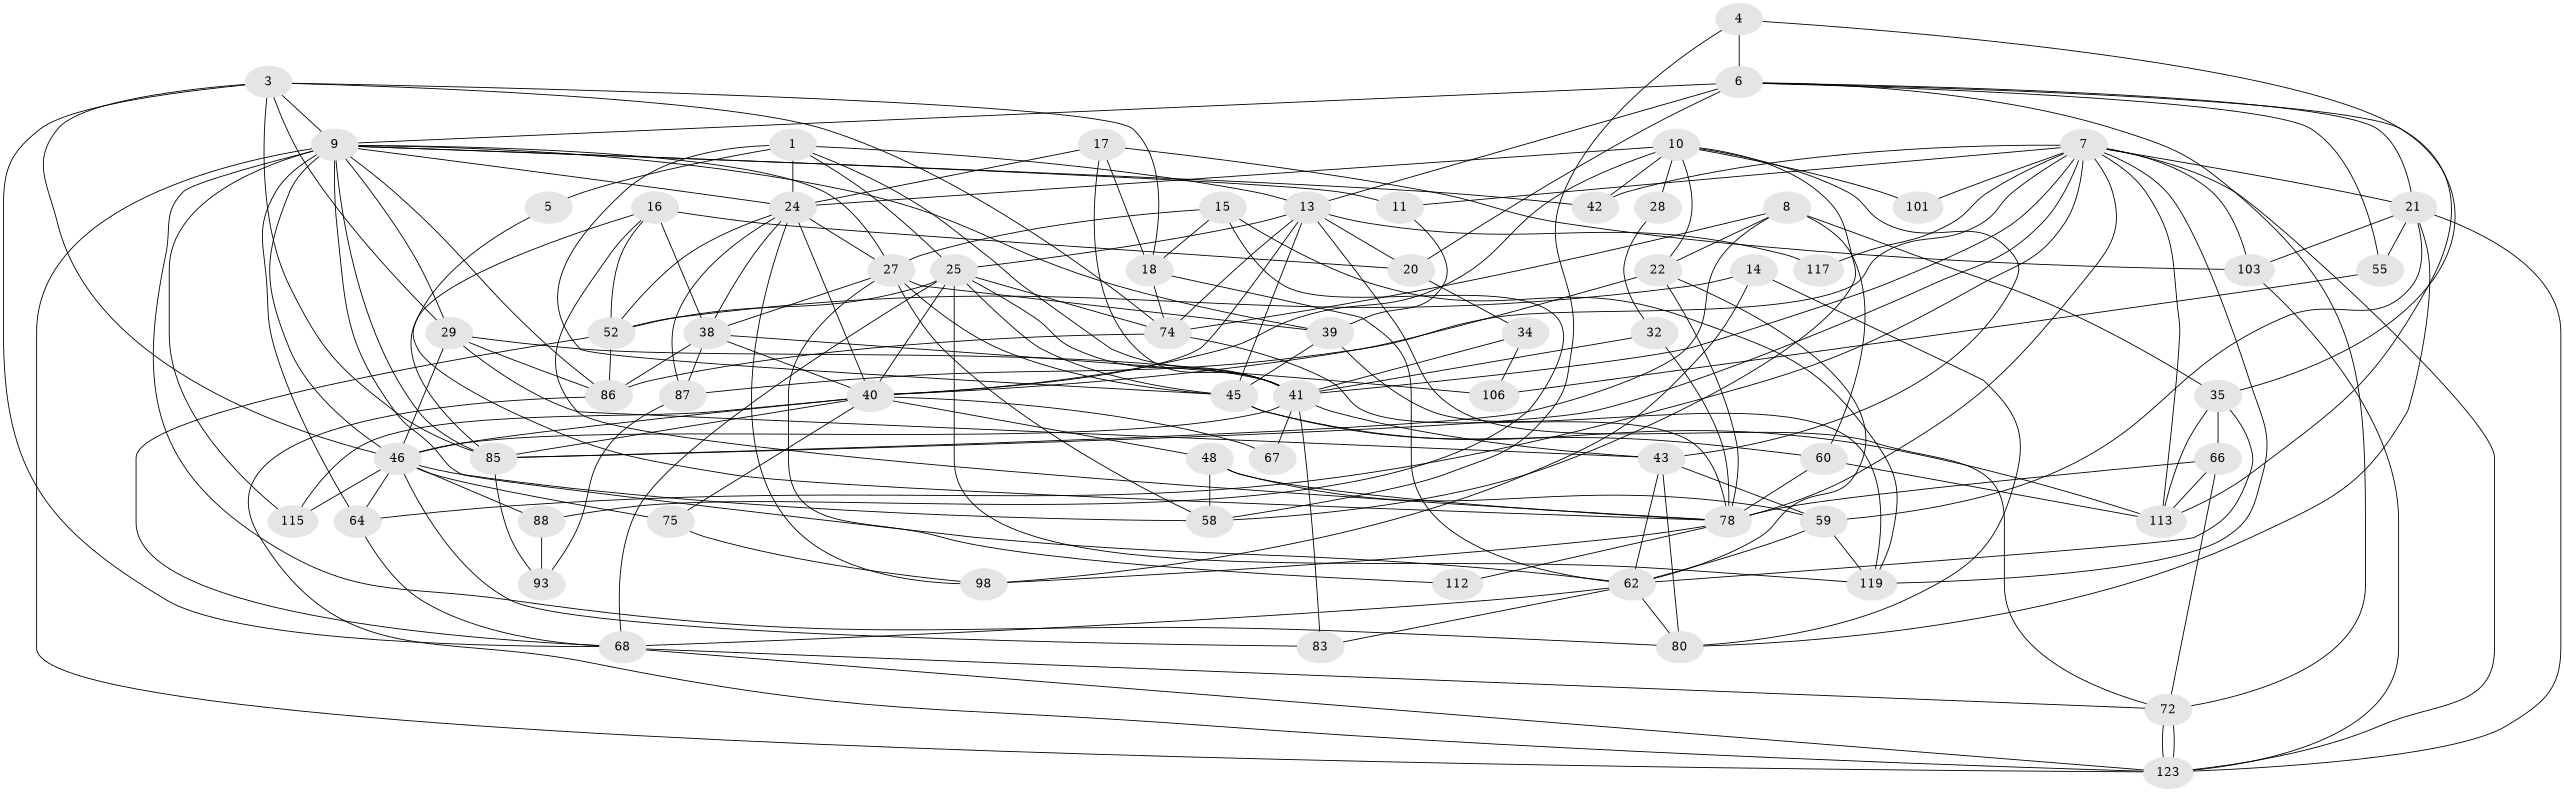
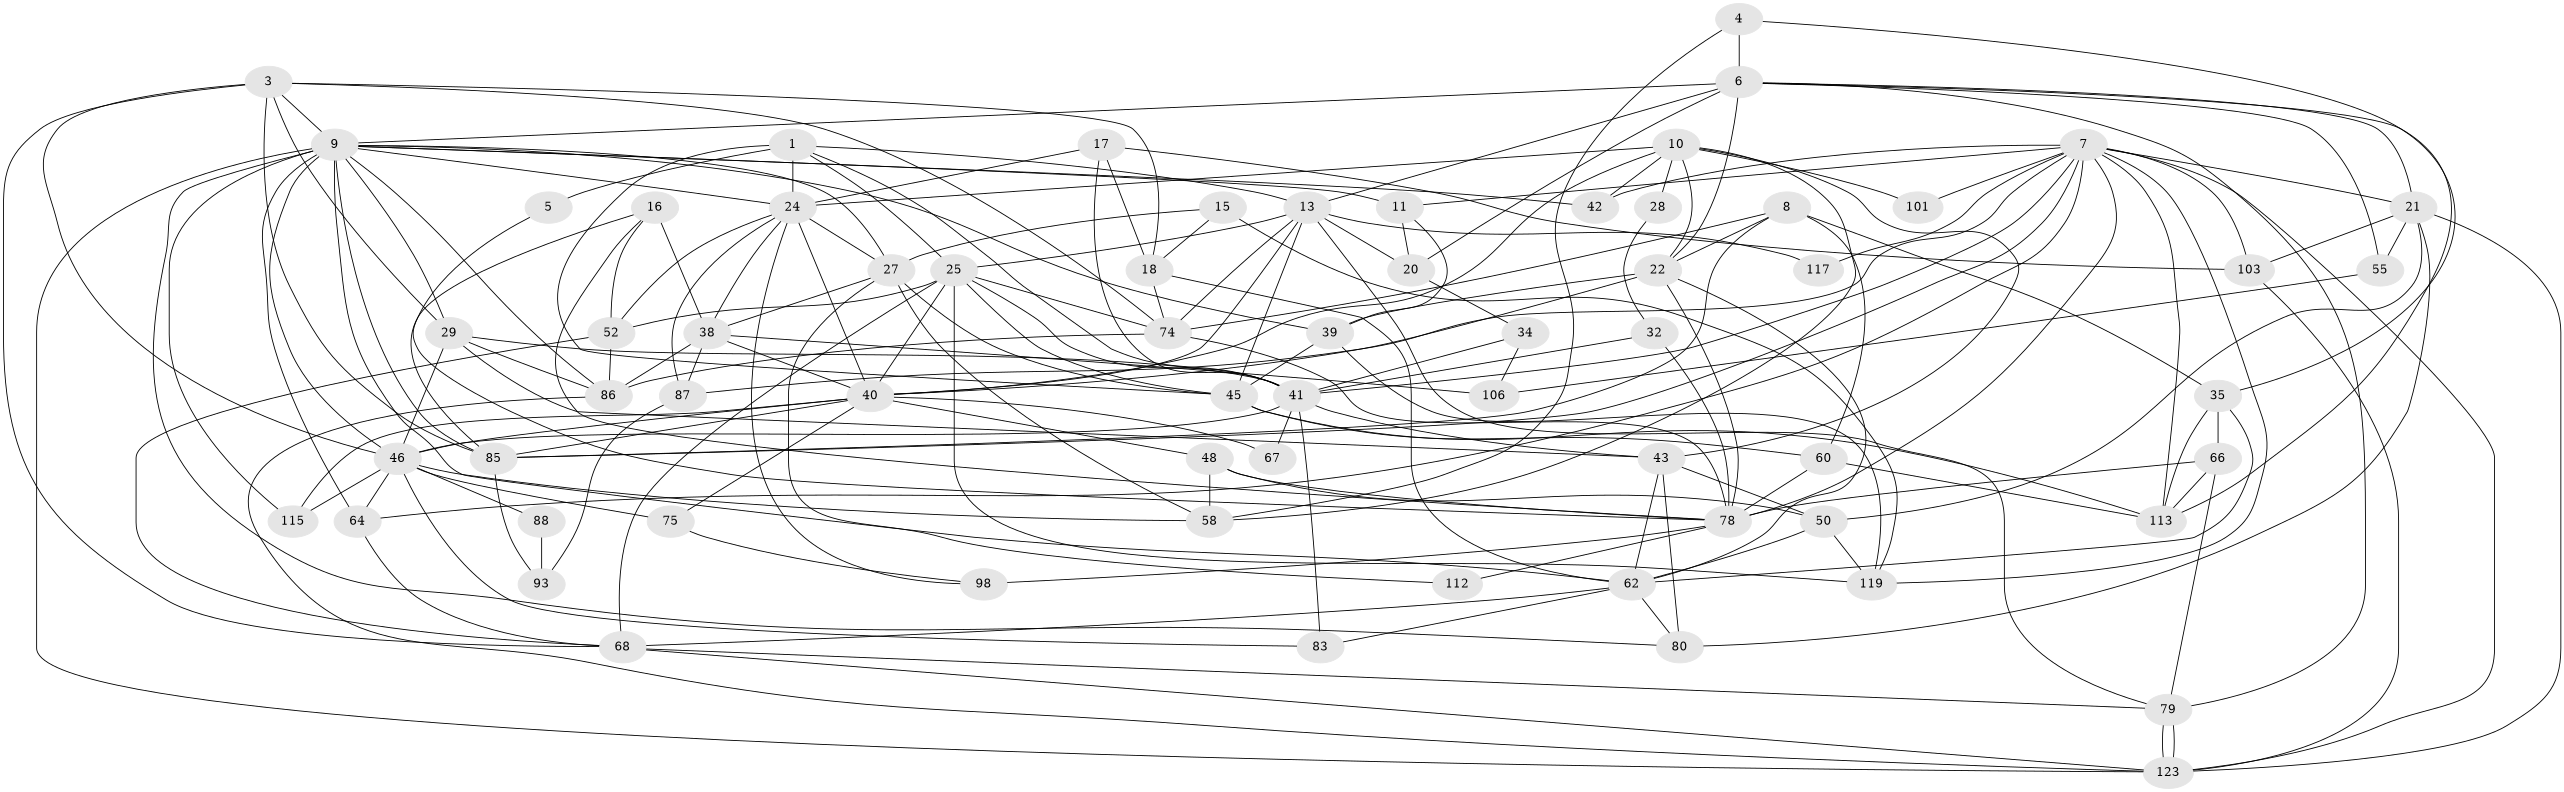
edge "6" -- "22": added
edge "16" -- "20": now "11" -- "20"
node "14": removed
edge "27" -- "39": now "22" -- "39"
edge "15" -- "88": removed
node "59": label "59" -> "50"
node "72": label "72" -> "79"
